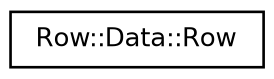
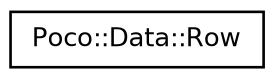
node "Row::Data::Row": label "Row::Data::Row" -> "Poco::Data::Row"
